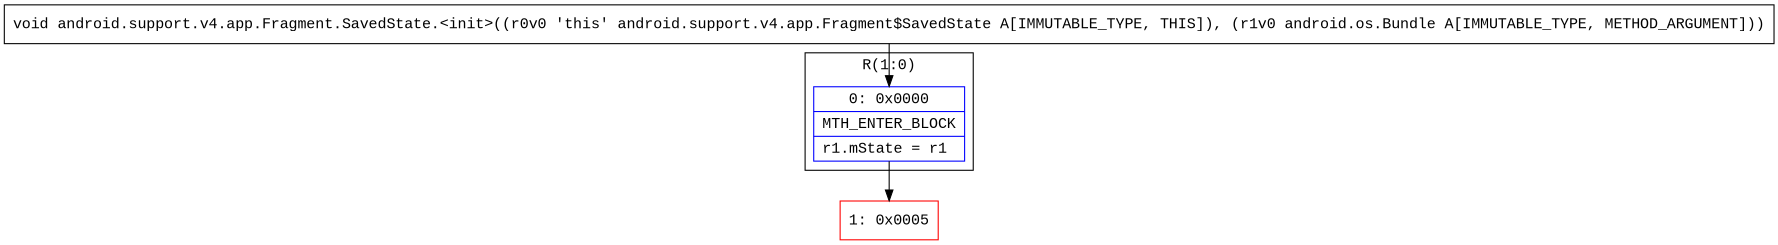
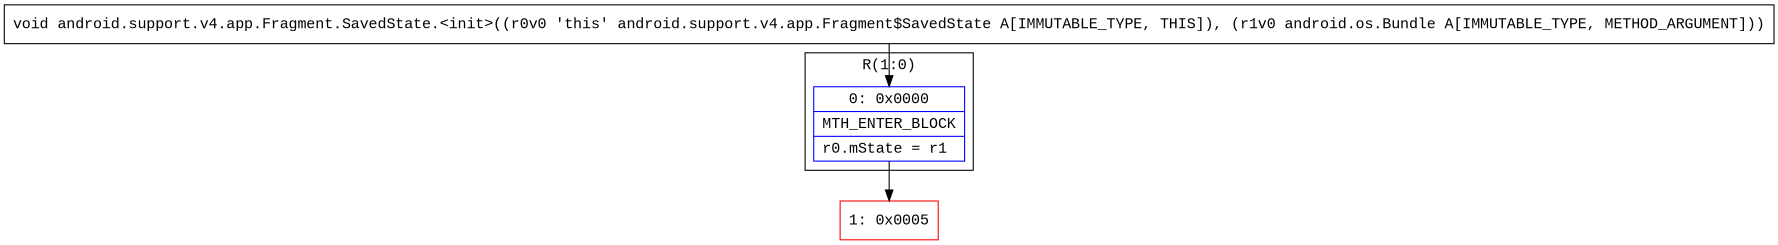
node "0: 0x0000": text "r1.mState = r1" -> "r0.mState = r1"
